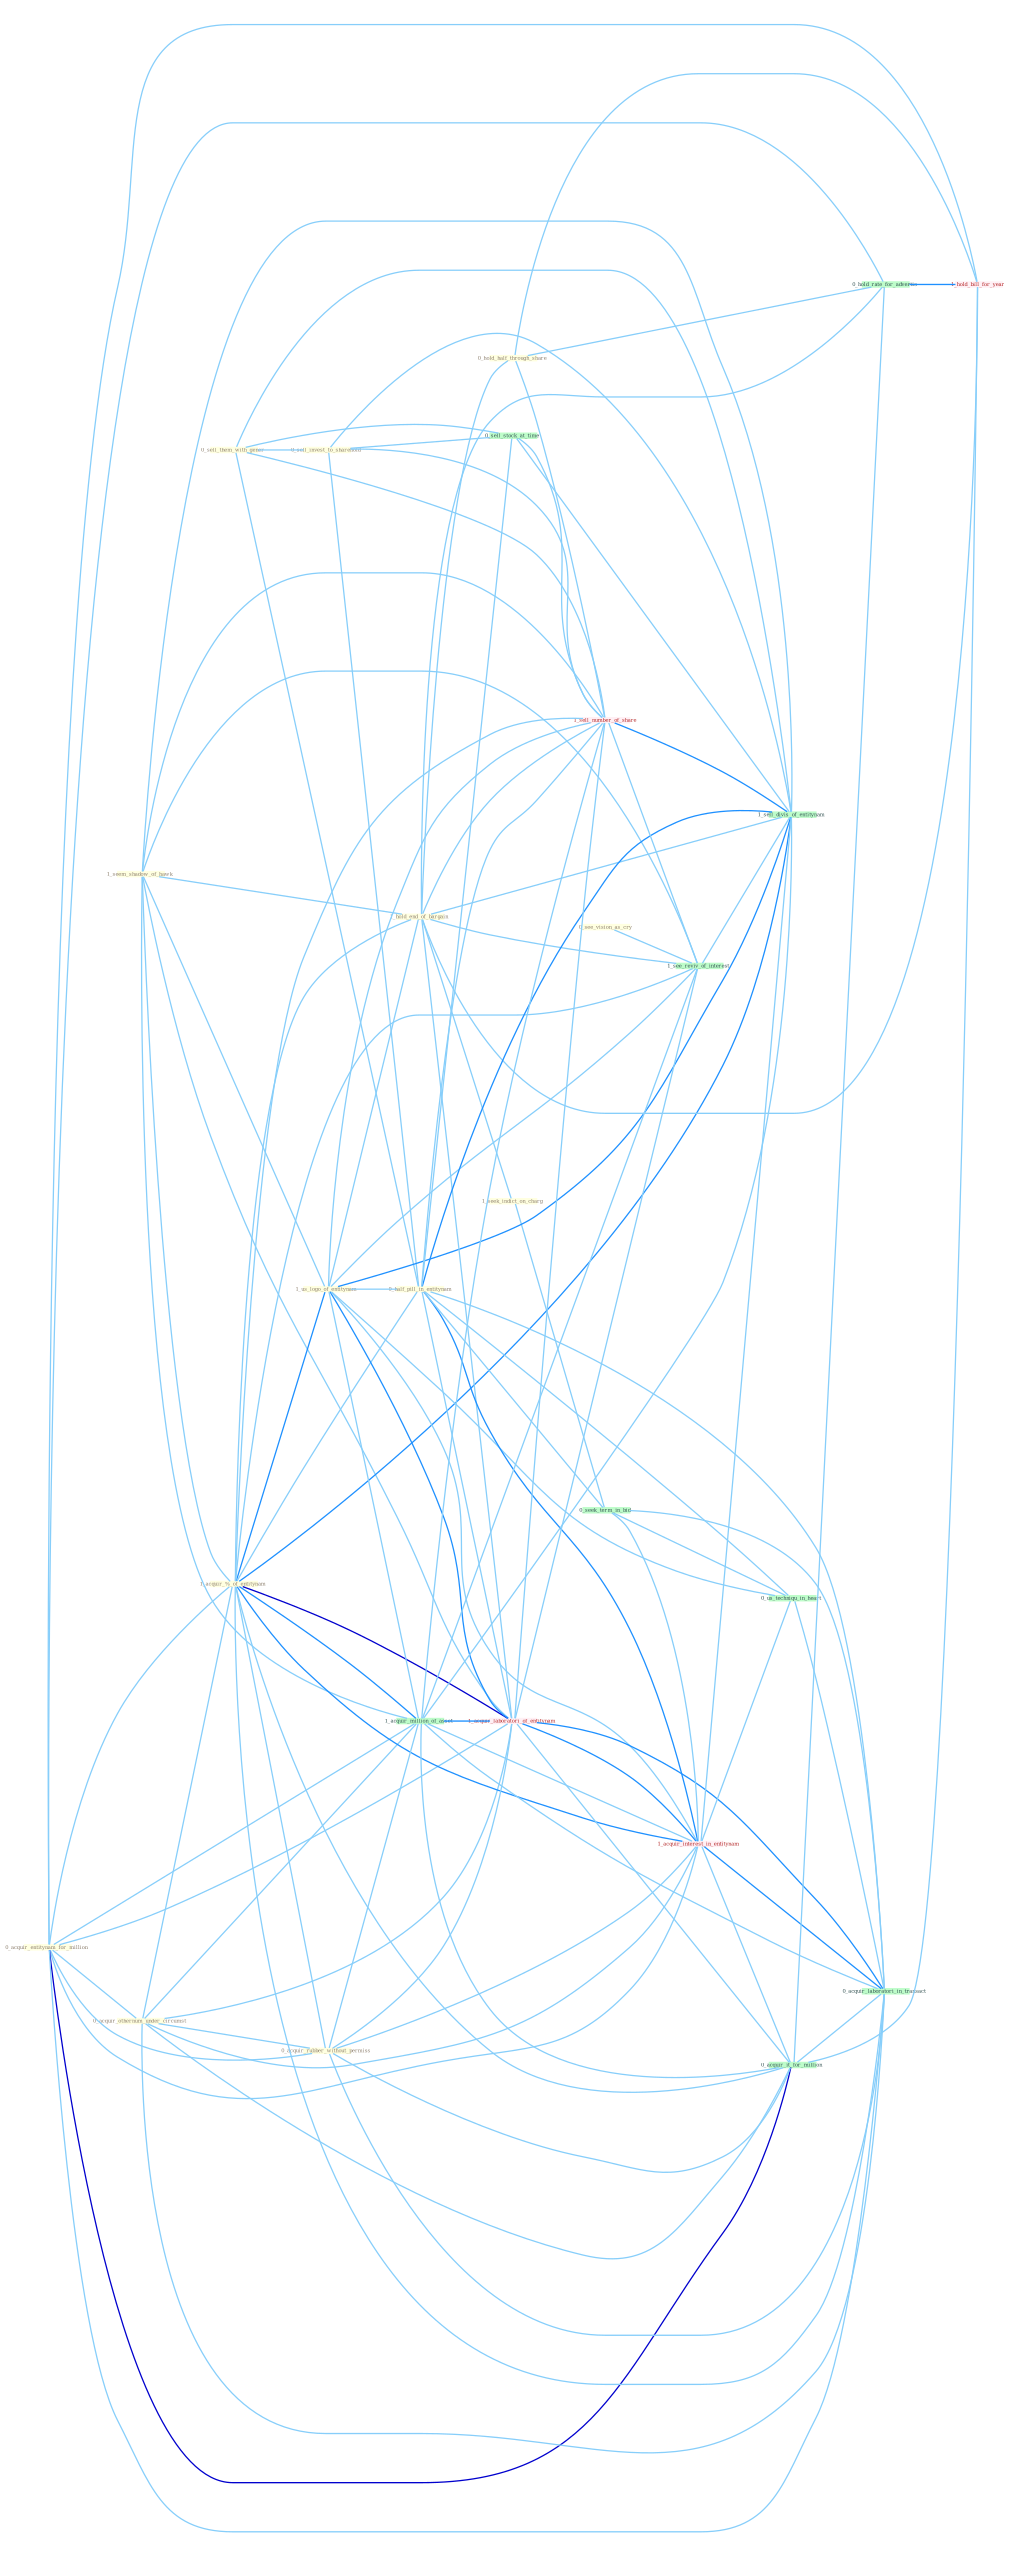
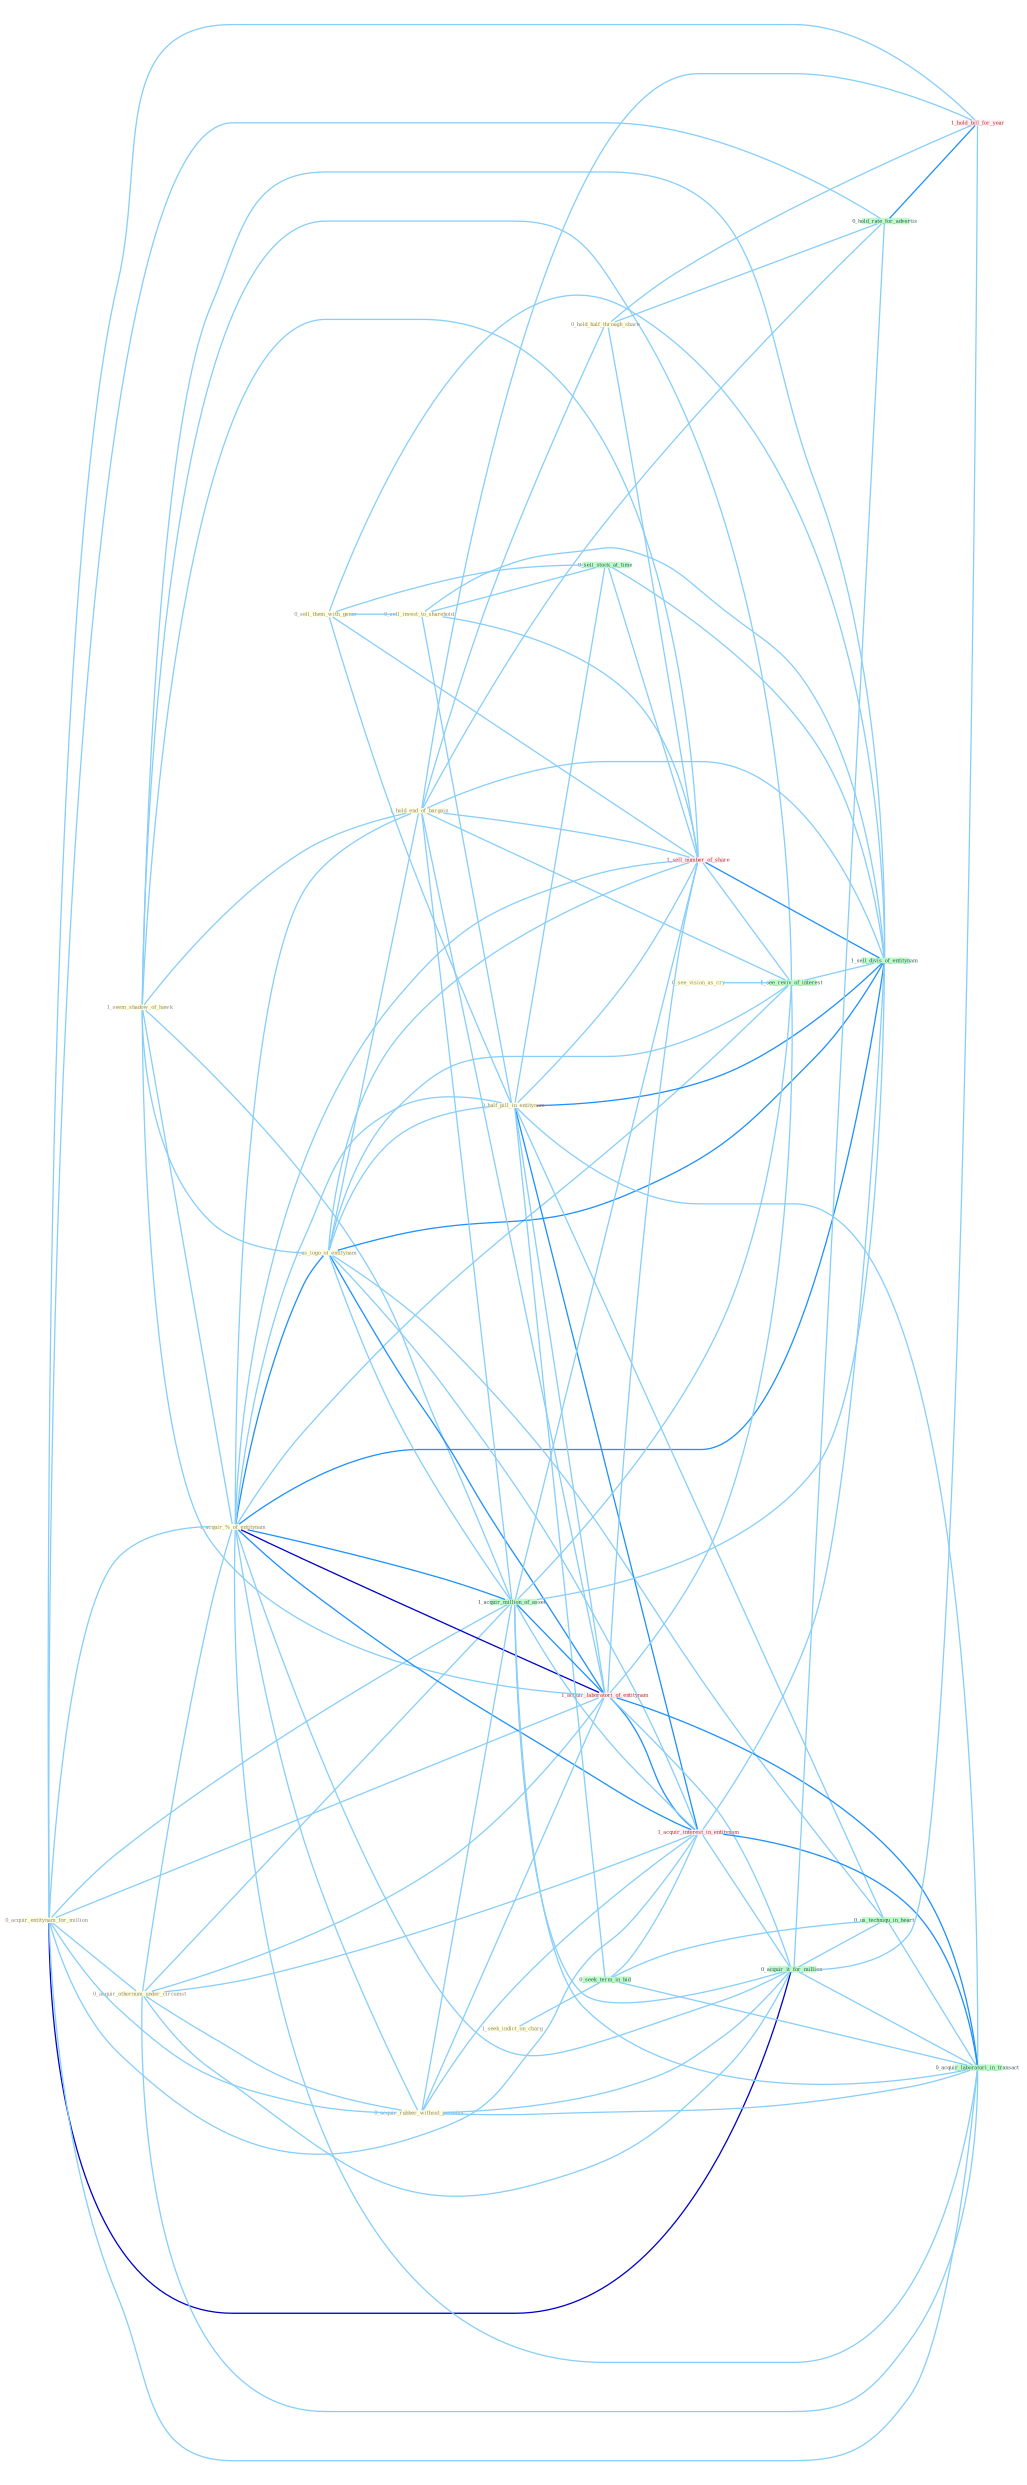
edge "1_hold_end_of_bargain" -- "1_seek_indict_on_charg": now "1_hold_end_of_bargain" -- "1_acquir_million_of_asset"
edge "0_us_techniqu_in_heart" -- "1_acquir_interest_in_entitynam": now "0_us_techniqu_in_heart" -- "0_acquir_it_for_million"
